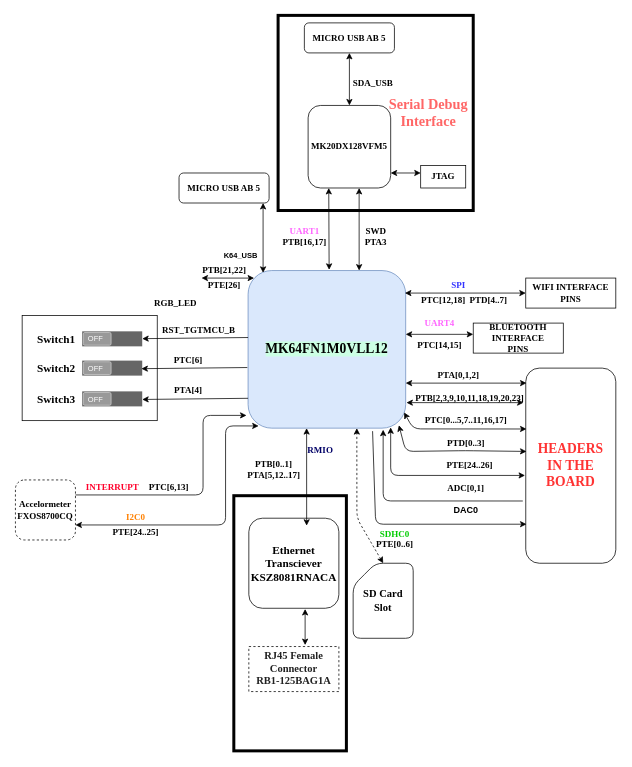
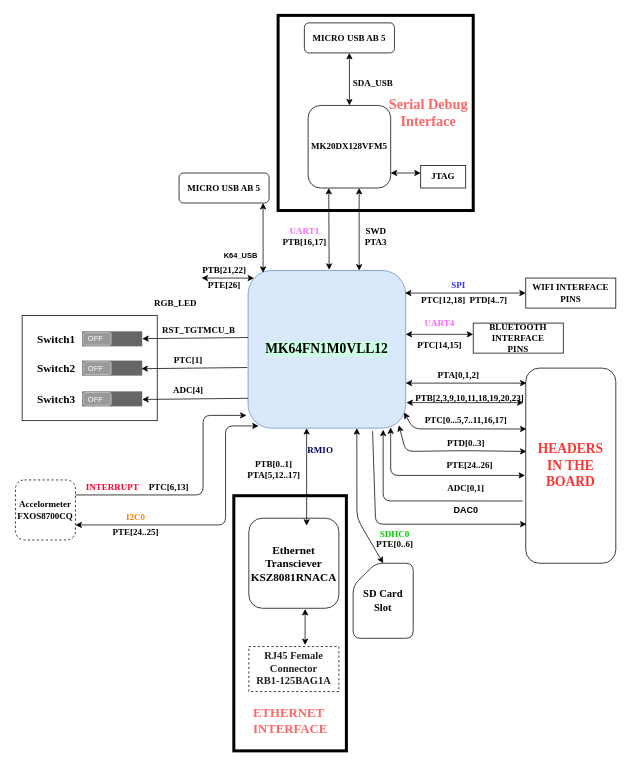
node "PTC[6]": label "PTC[6]" -> "PTC[1]"
node "PTA[4]": label "PTA[4]" -> "ADC[4]"
edge "MK64FN1M0VLL12" -- "SD Card Slot": style dashed -> solid
node "ETHERNET INTERFACE": added
